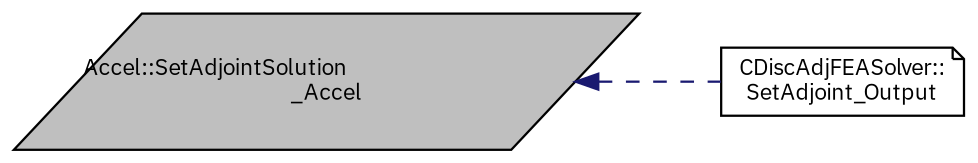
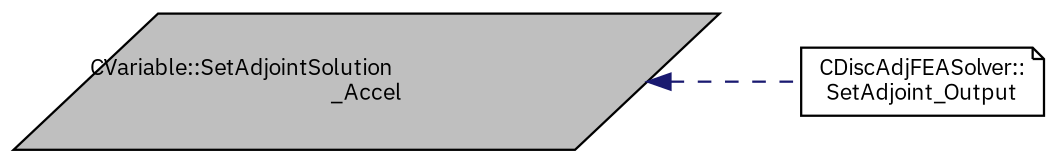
node "Accel::SetAdjointSolution _Accel": label "Accel::SetAdjointSolution _Accel" -> "CVariable::SetAdjointSolution _Accel"
